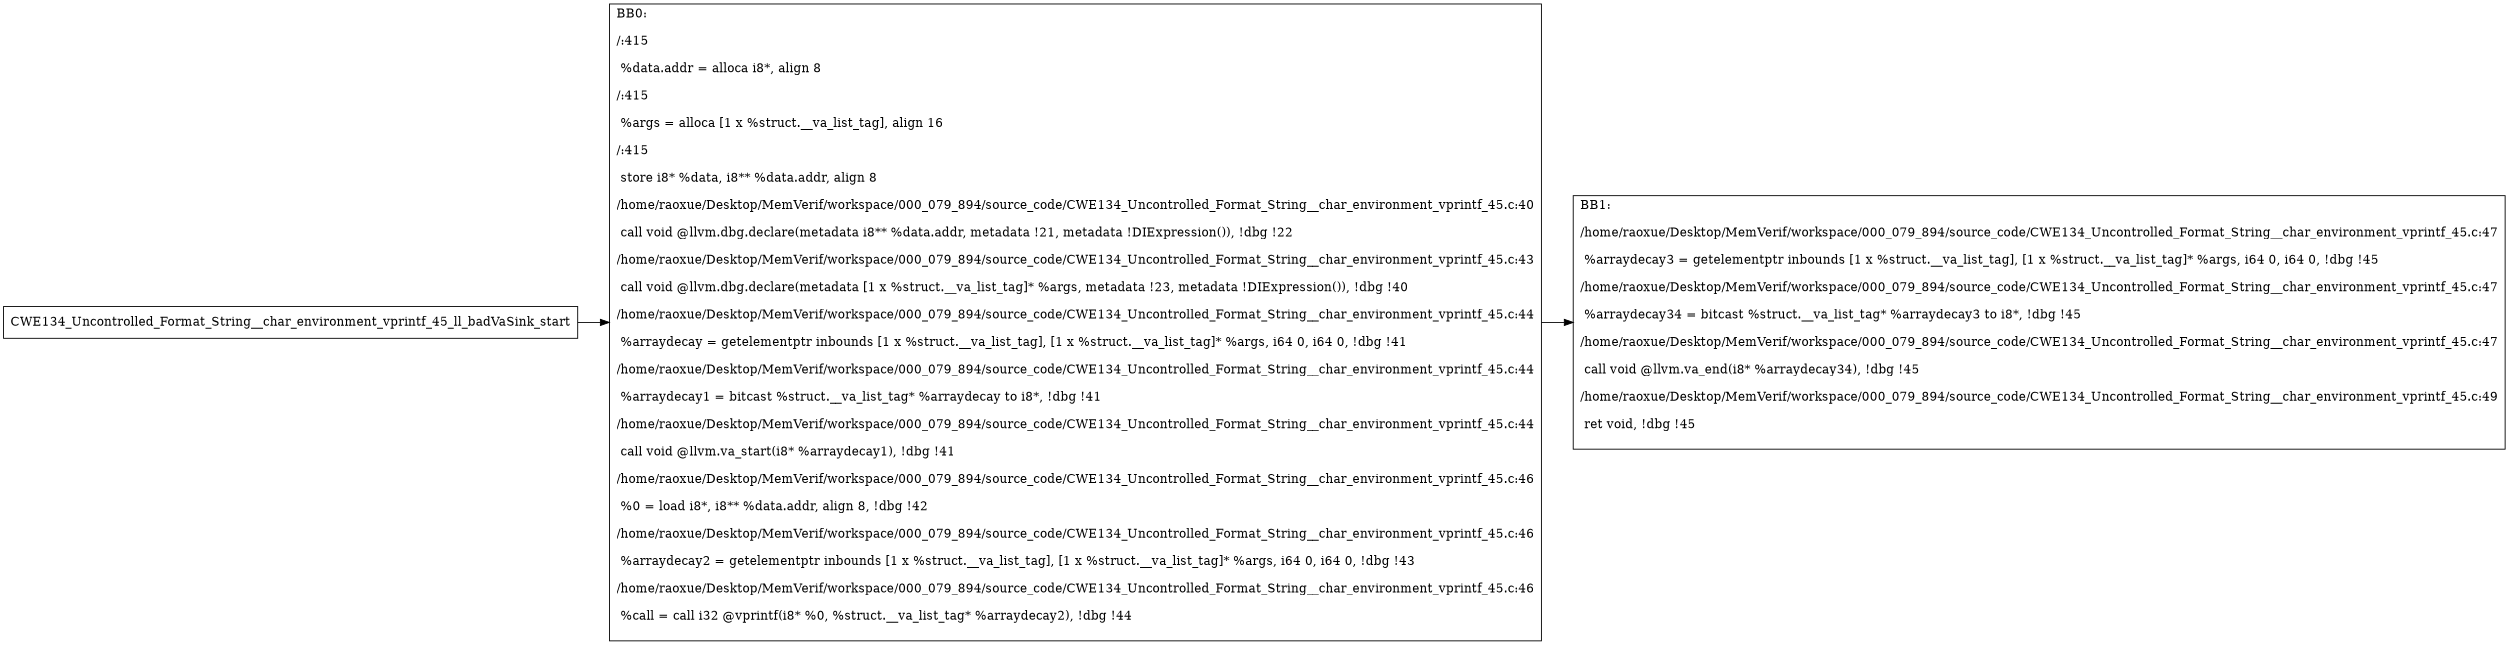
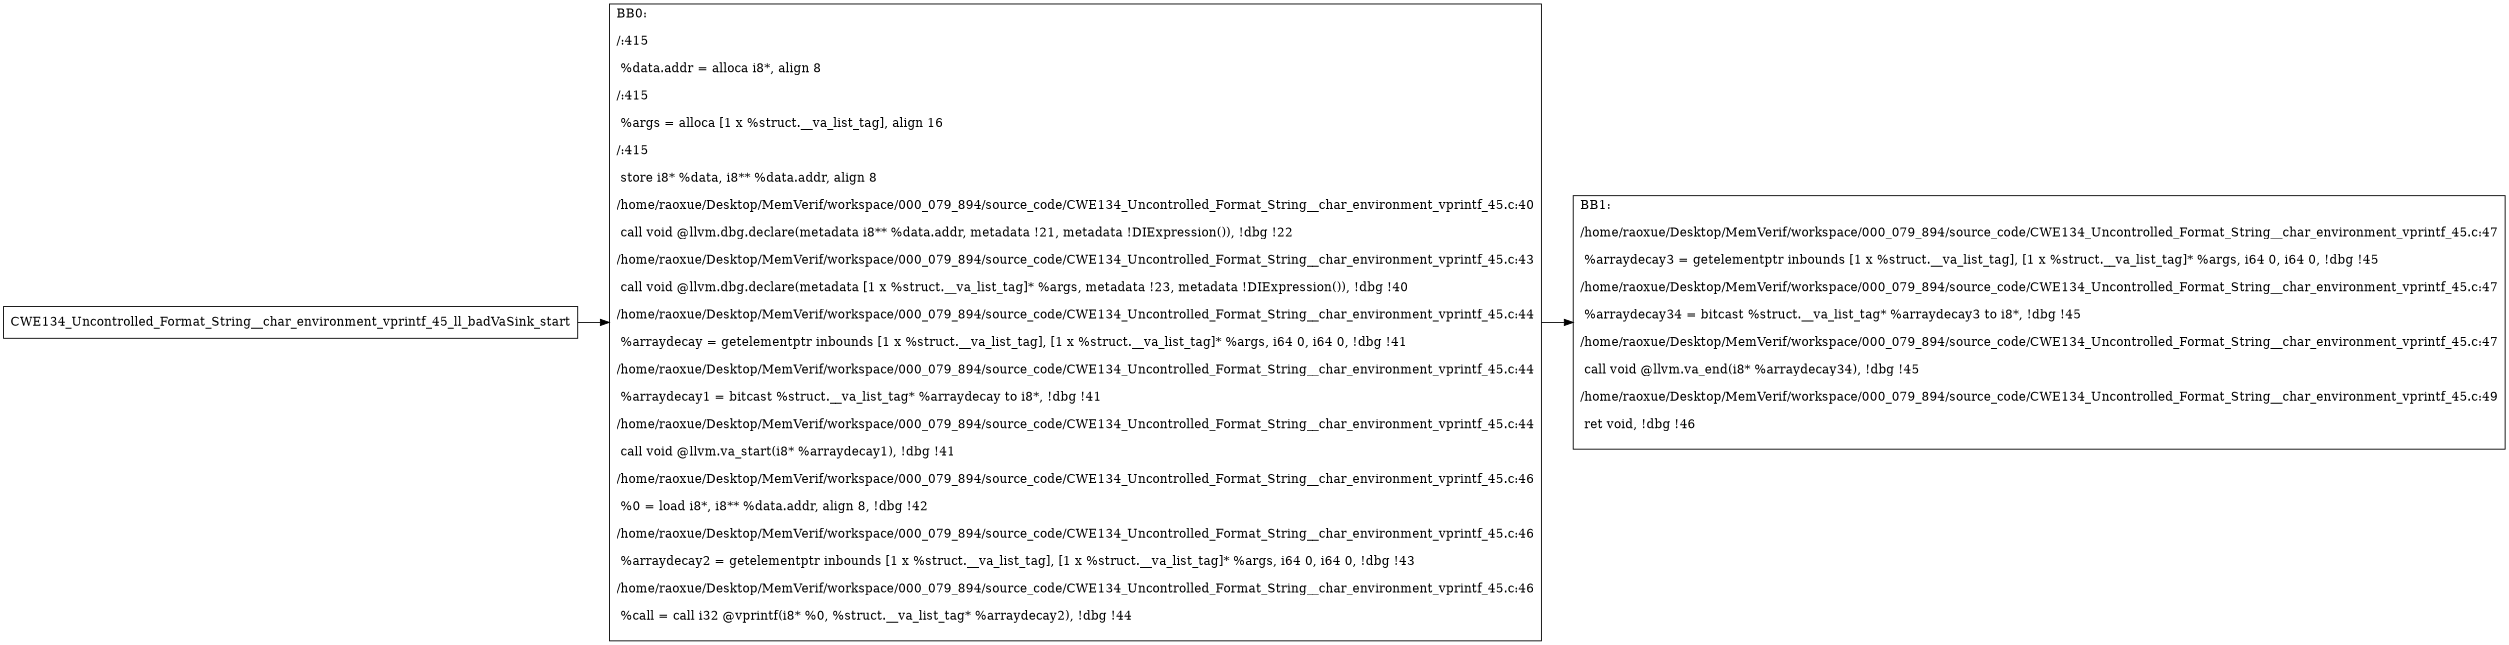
node "BB1:": text "ret void, !dbg !45" -> "ret void, !dbg !46"
